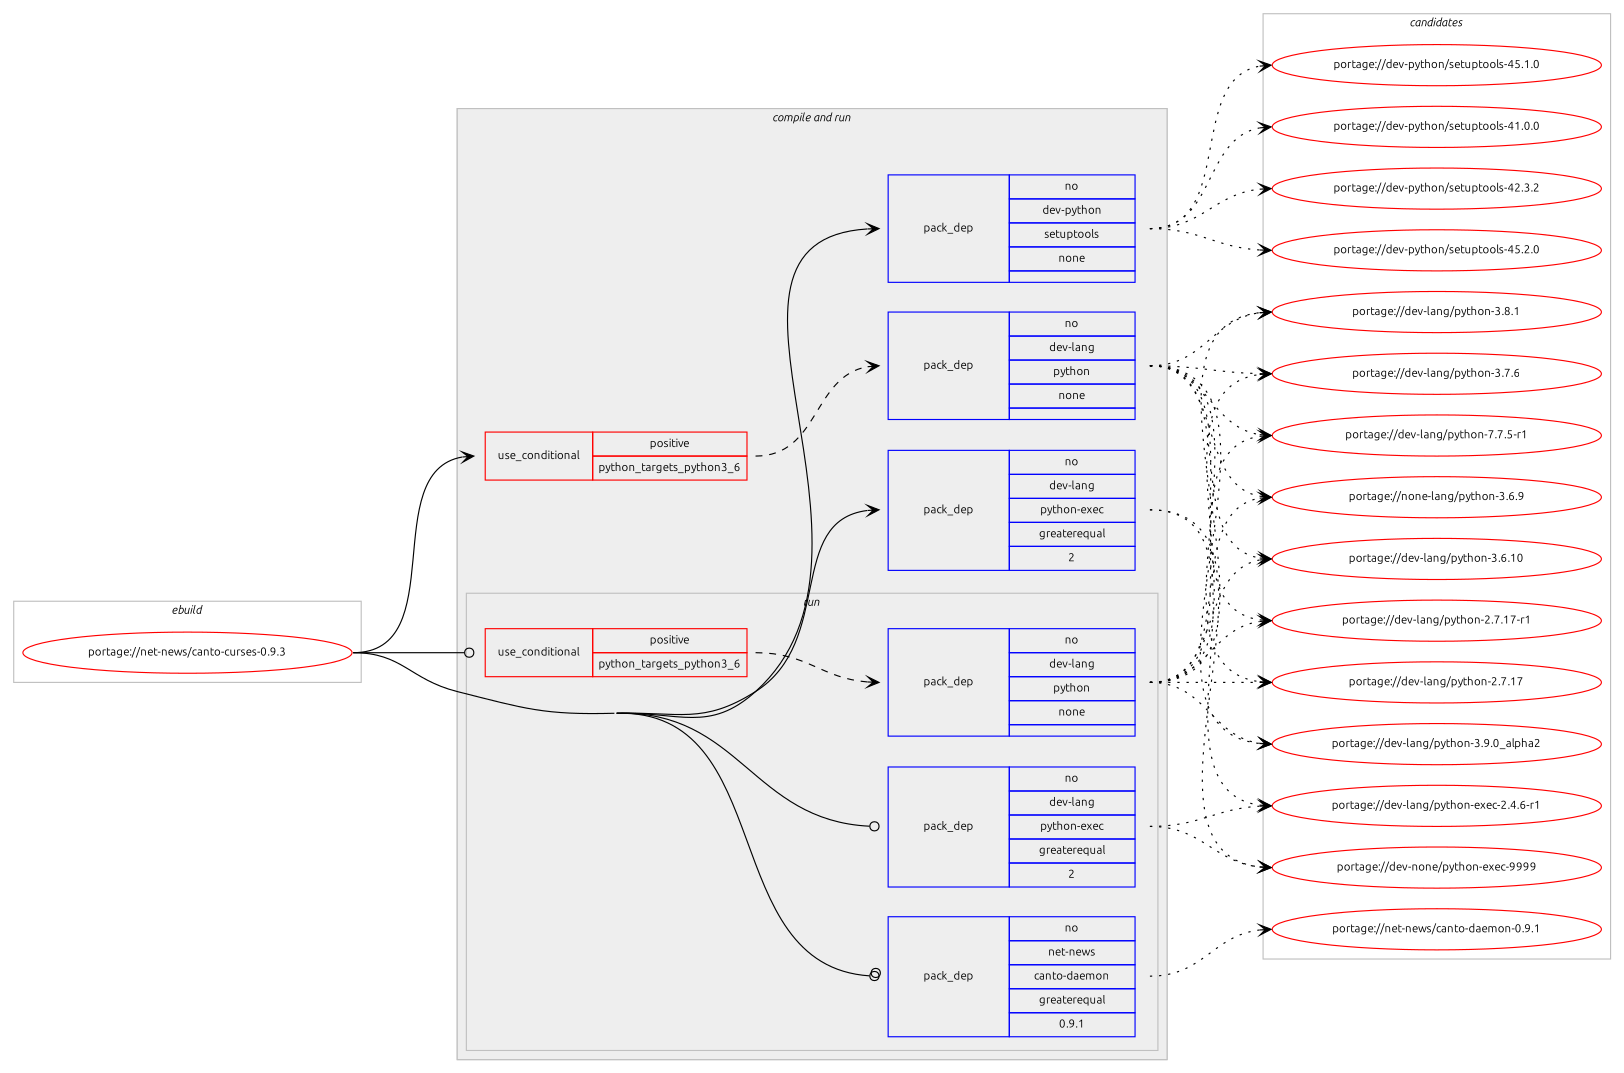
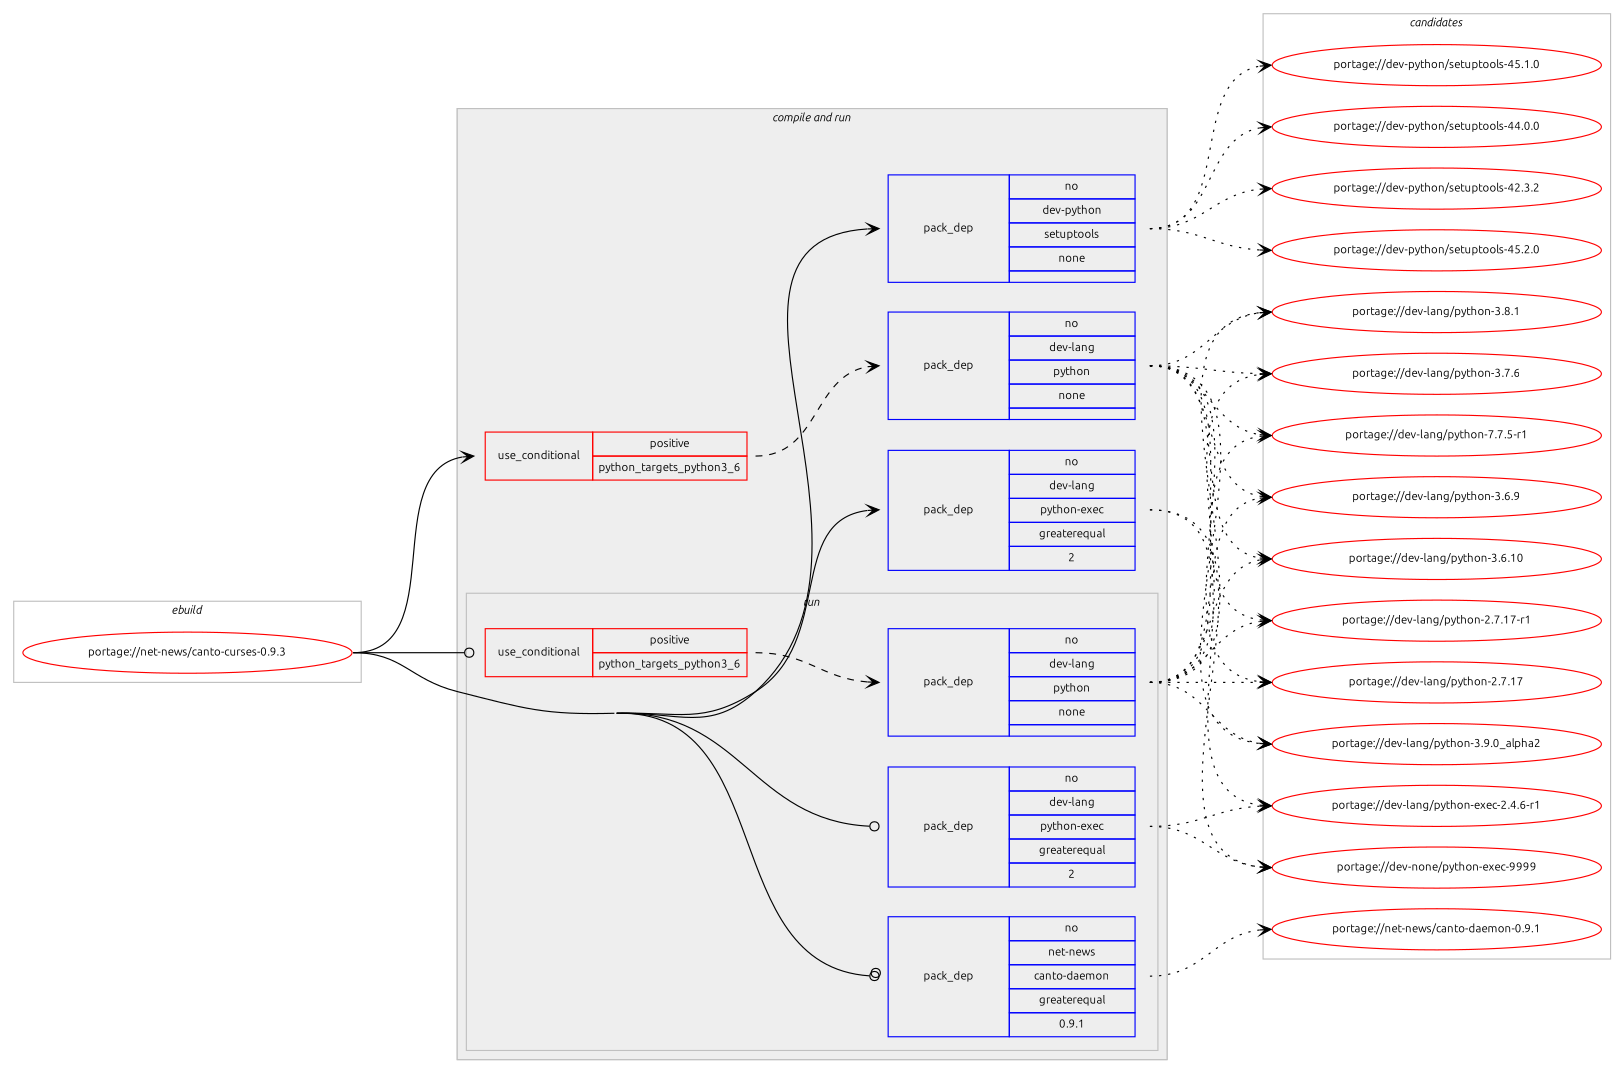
node "portage://dev-python/setuptools-41.0.0": label "portage://dev-python/setuptools-41.0.0" -> "portage://dev-python/setuptools-44.0.0"
node "portage://none-lang/python-3.6.9": label "portage://none-lang/python-3.6.9" -> "portage://dev-lang/python-3.6.9"
